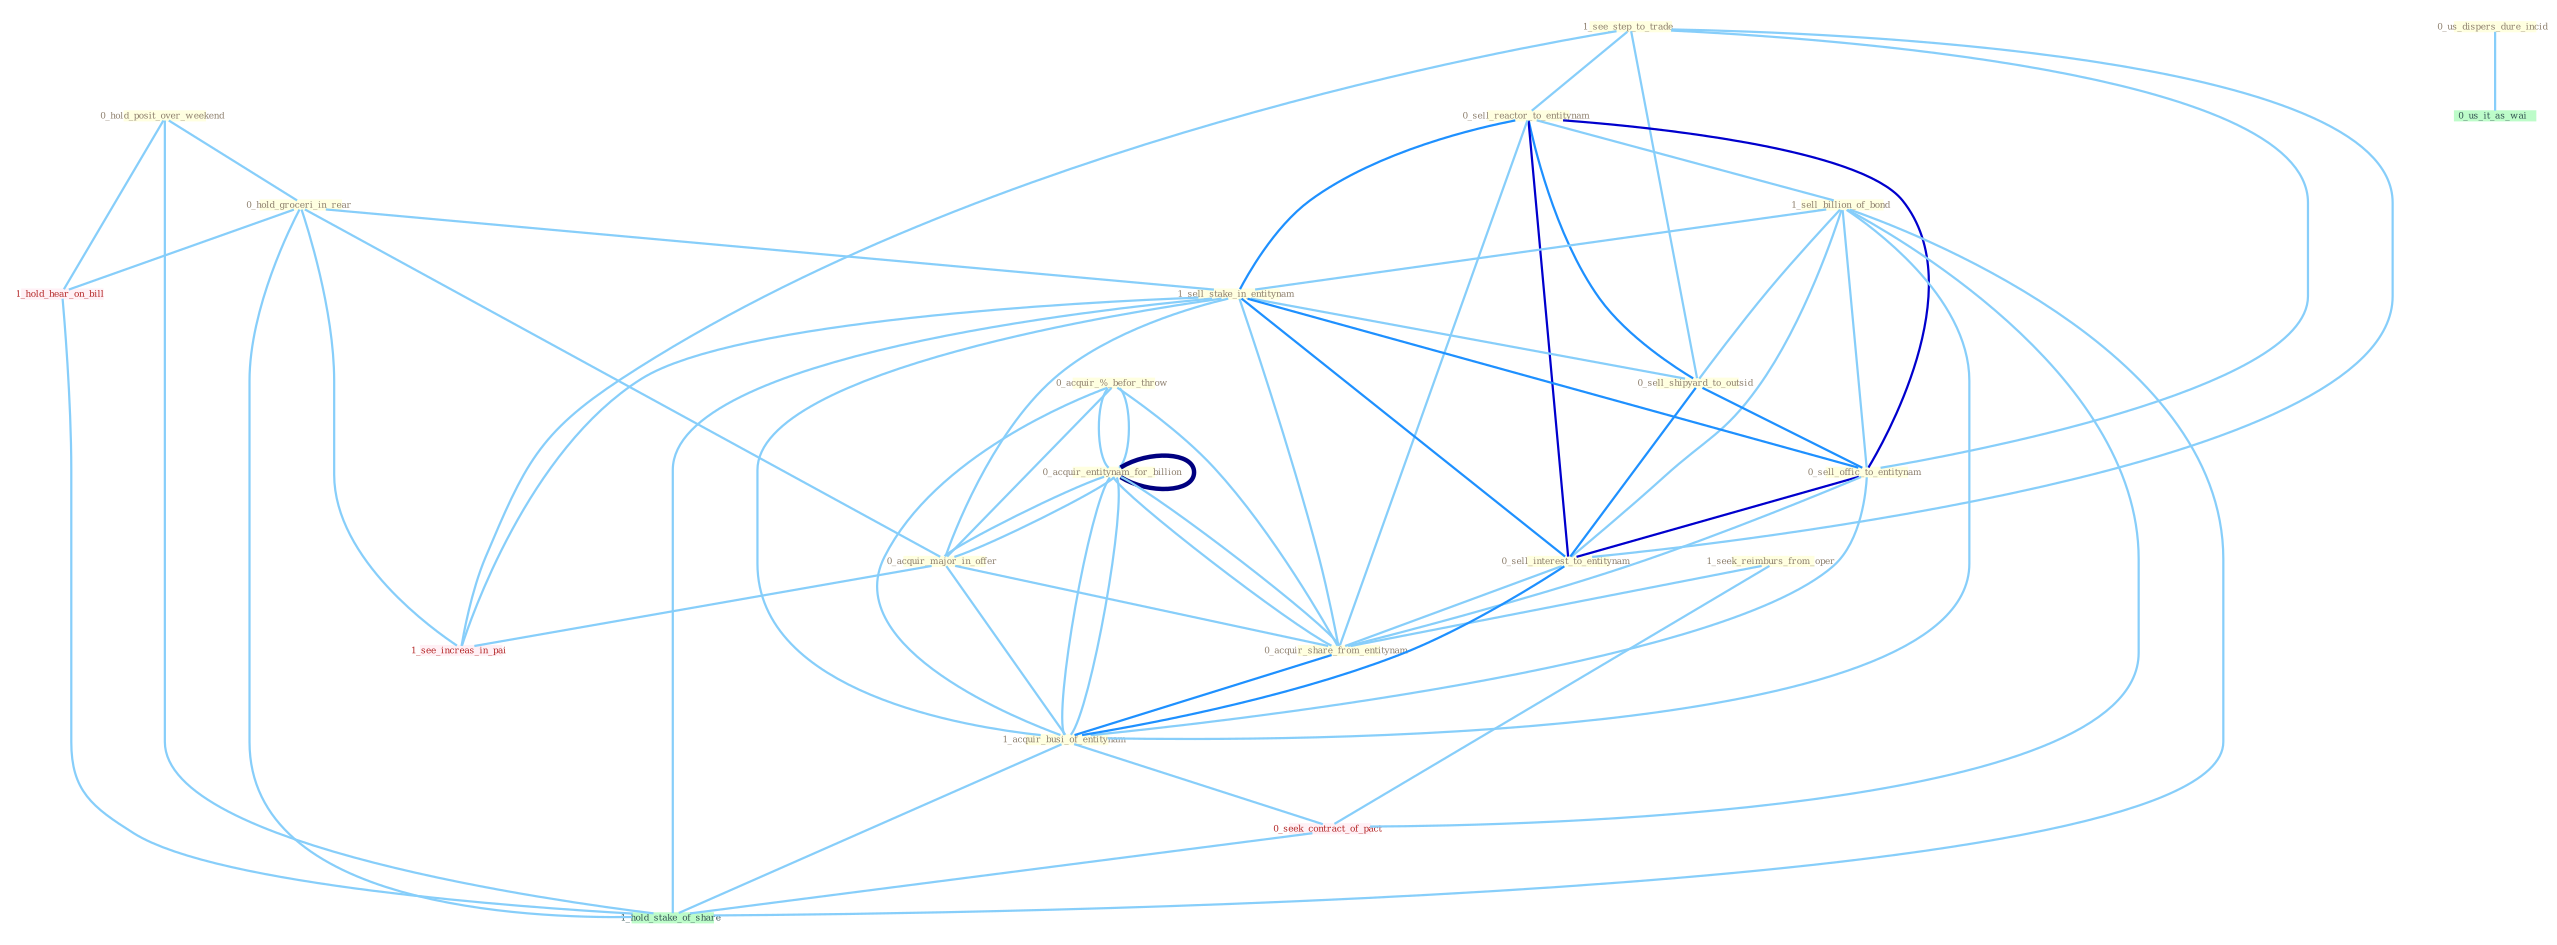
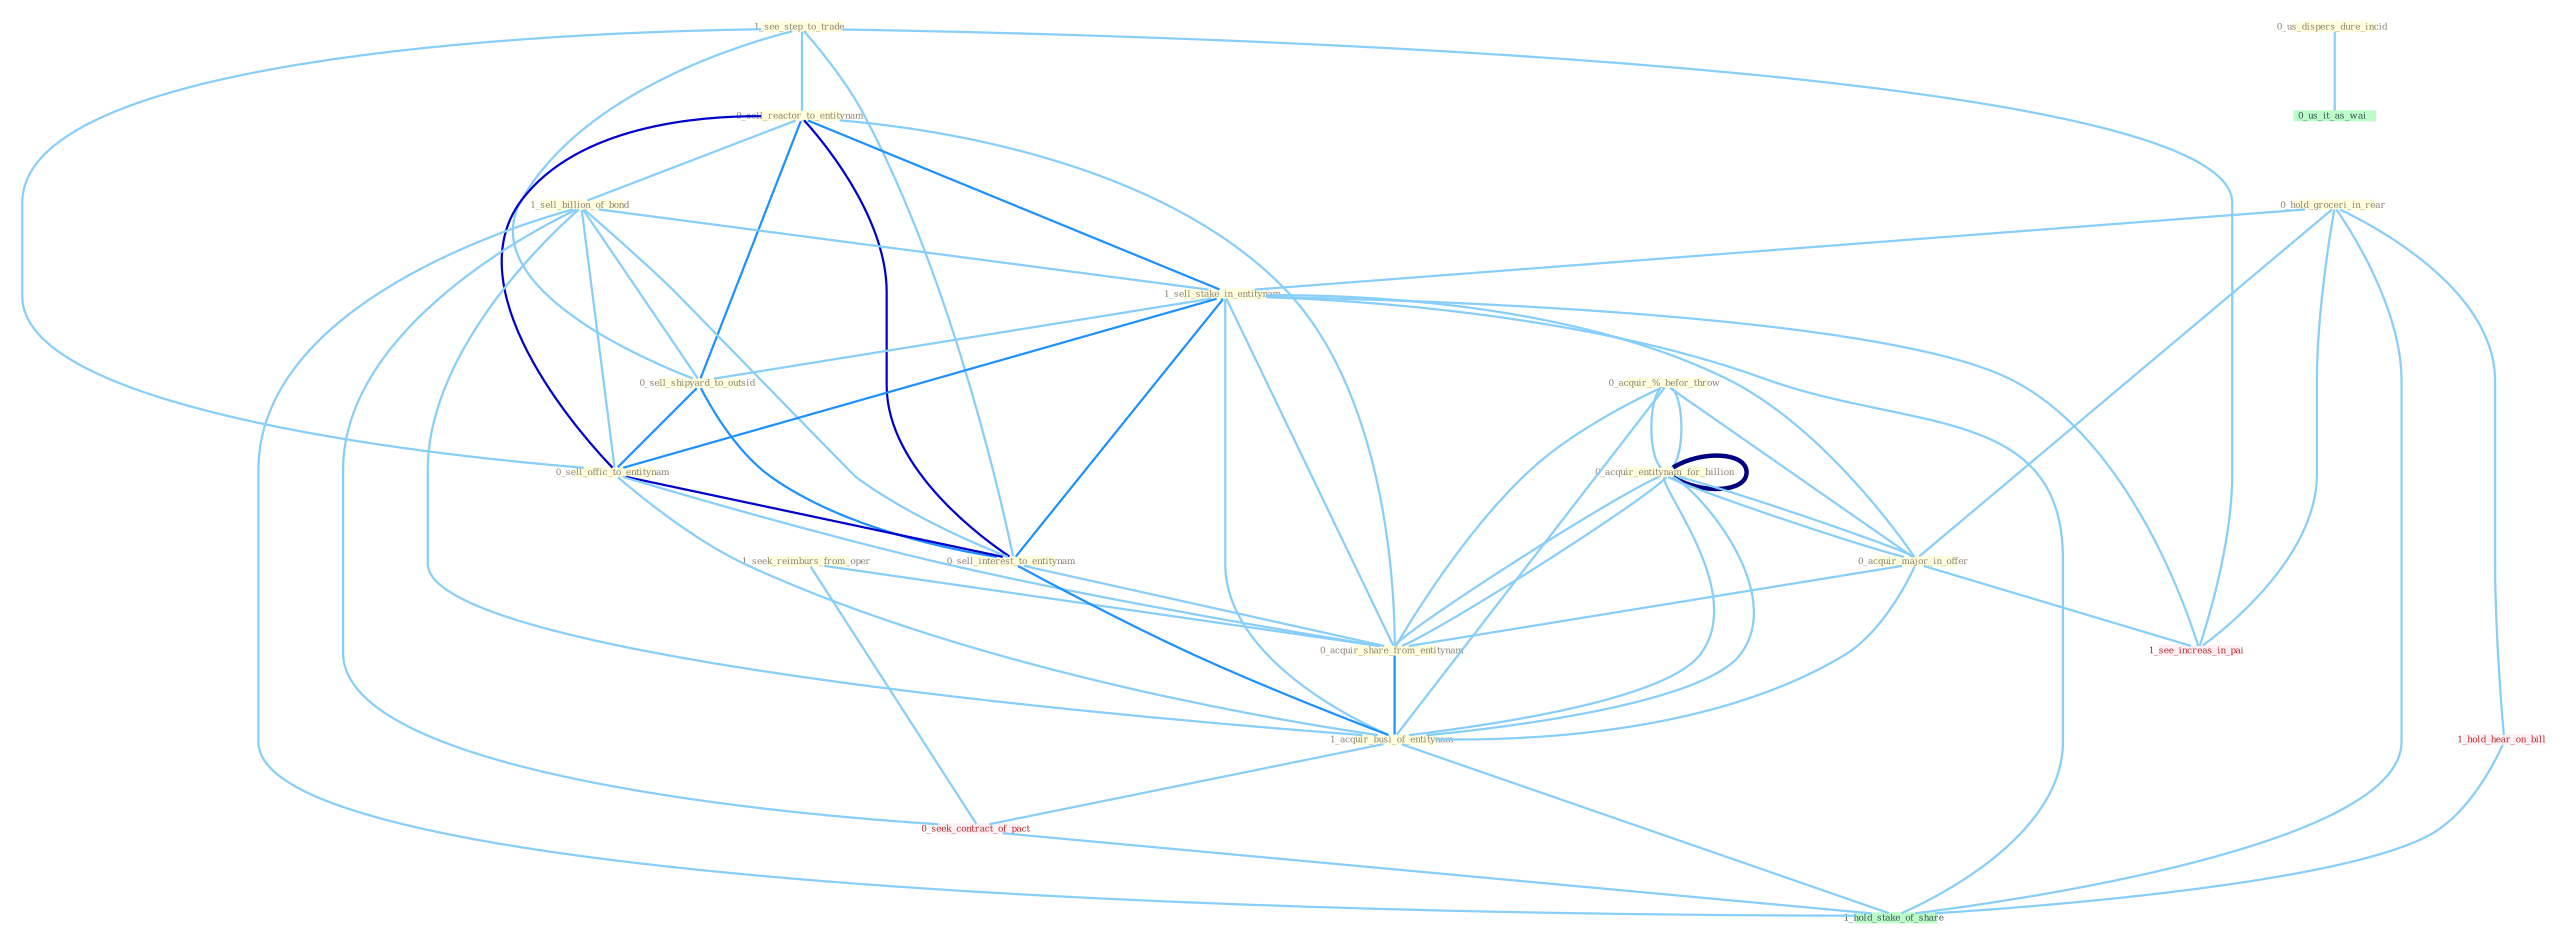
node "0_hold_posit_over_weekend": removed
